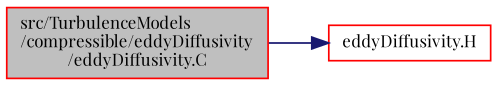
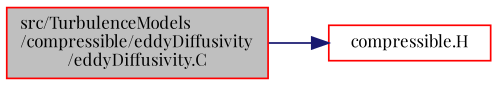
node "eddyDiffusivity.H": label "eddyDiffusivity.H" -> "compressible.H"
